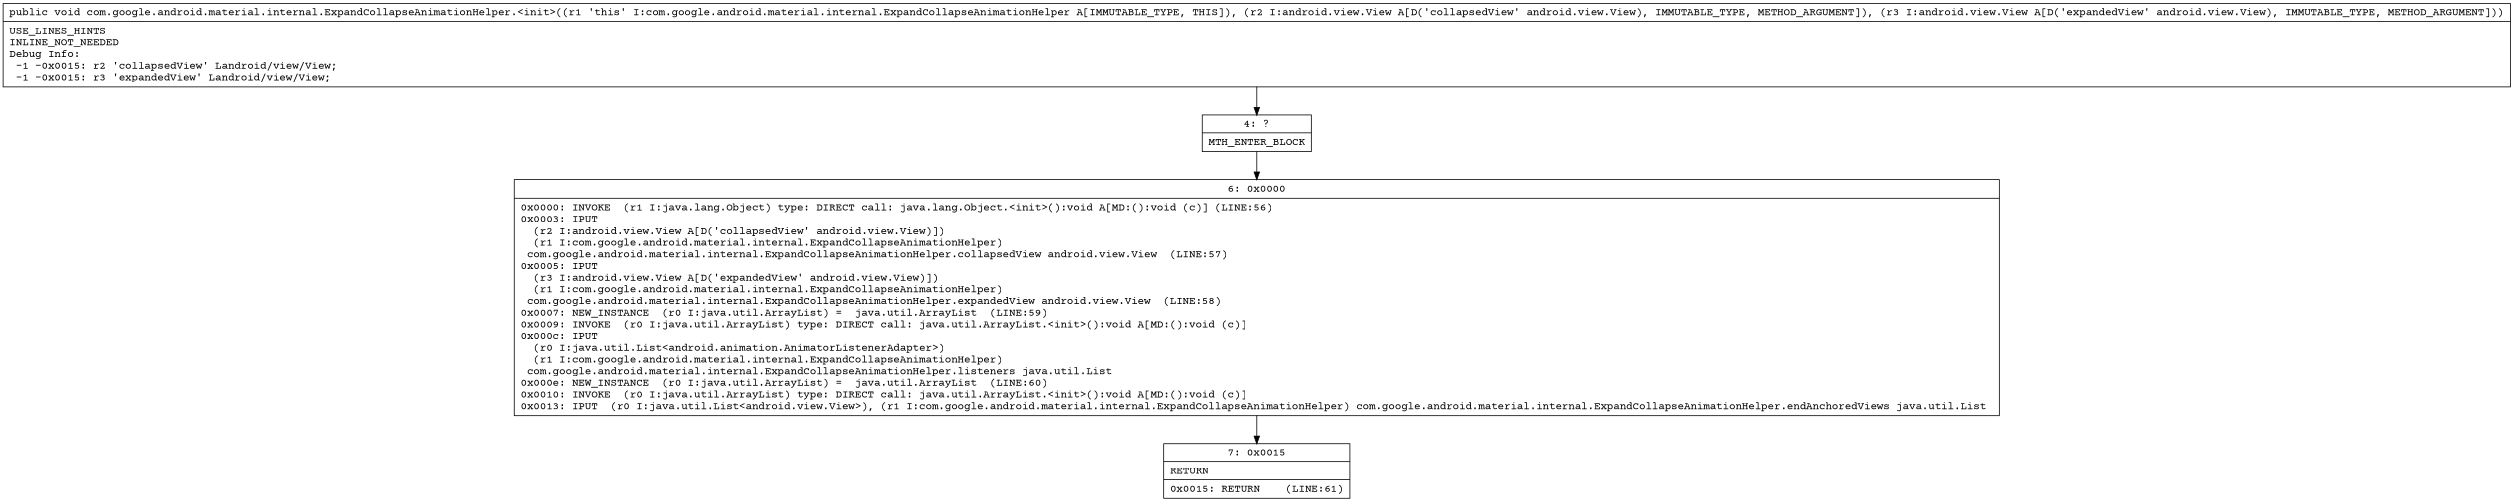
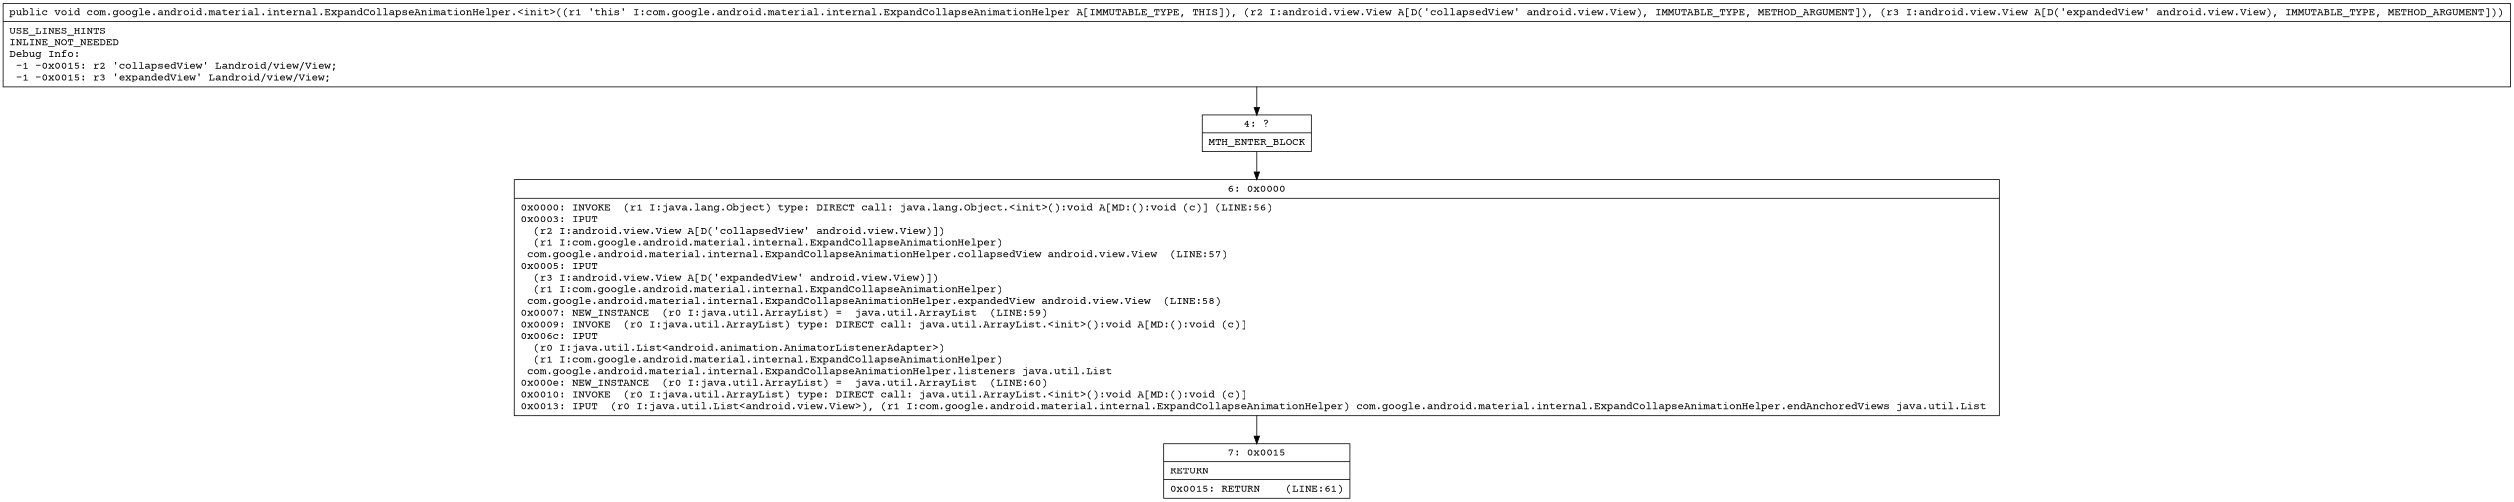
node "6: 0x0000": text "0x000c: IPUT" -> "0x006c: IPUT"
